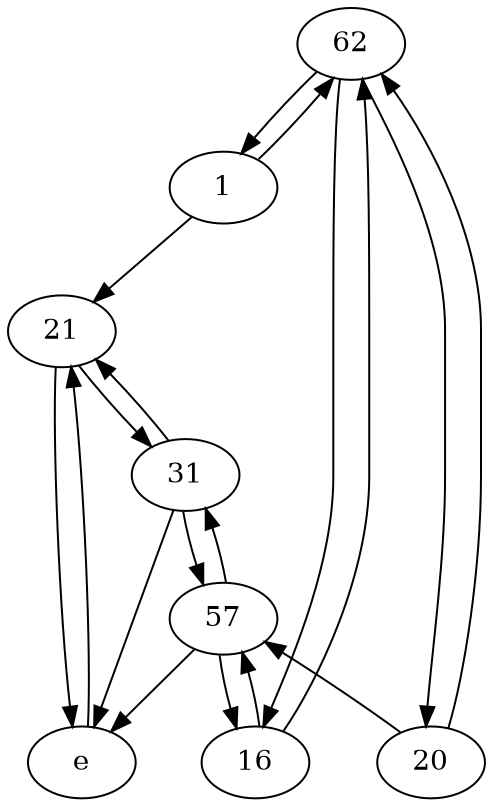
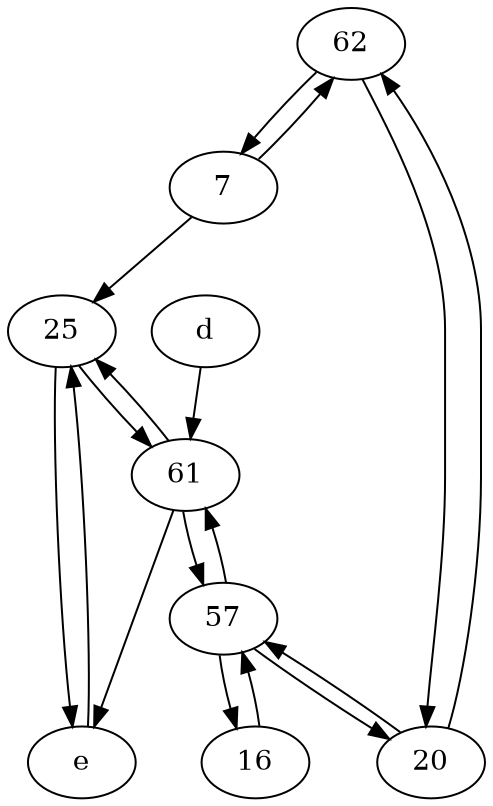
node "1": label "1" -> "7"
node "21": label "21" -> "25"
node "d": added
edge "62" -> "16": removed
edge "16" -> "62": removed
node "31": label "31" -> "61"
edge "57" -> "e": now "57" -> "20"
